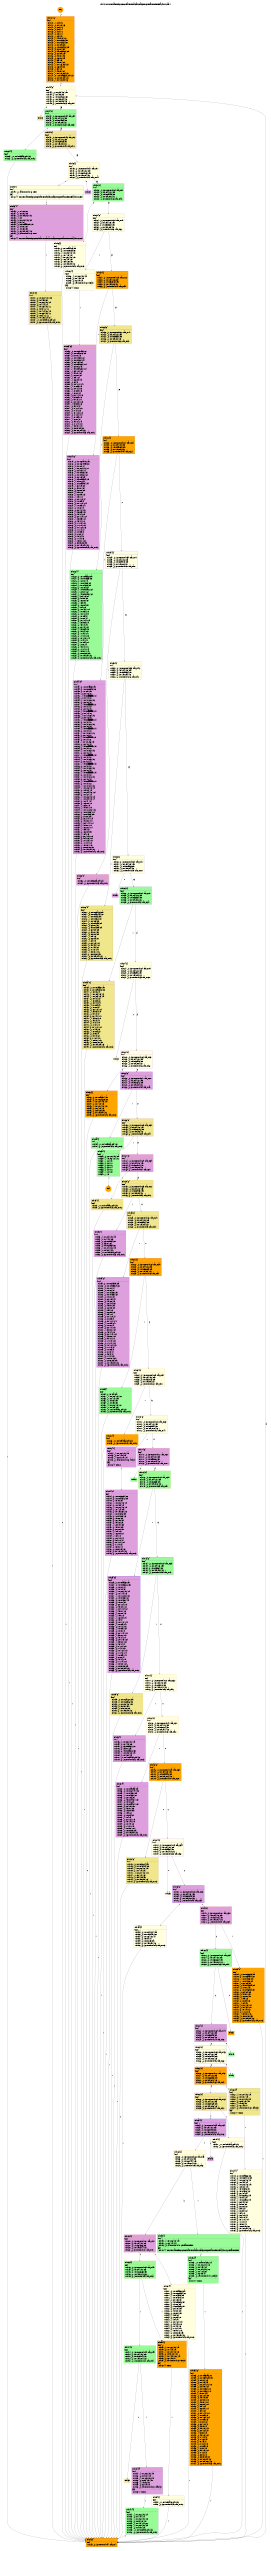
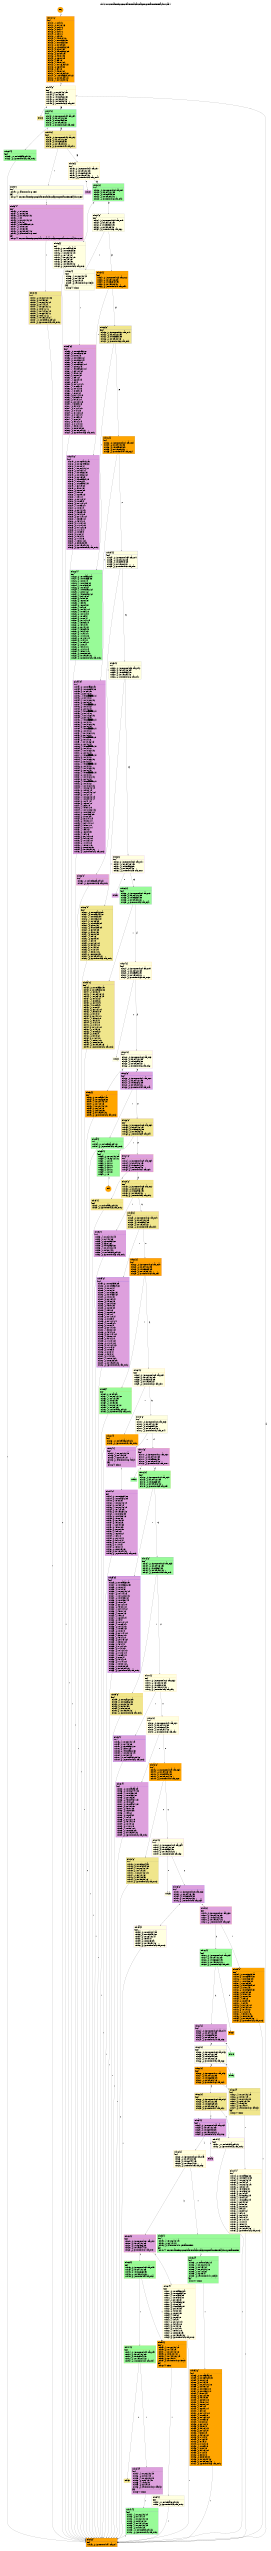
edge "0x4014ec [28]" -> "0x401d90 [5]": now "0x4014d0 [28]" -> "0x401d90 [5]"
